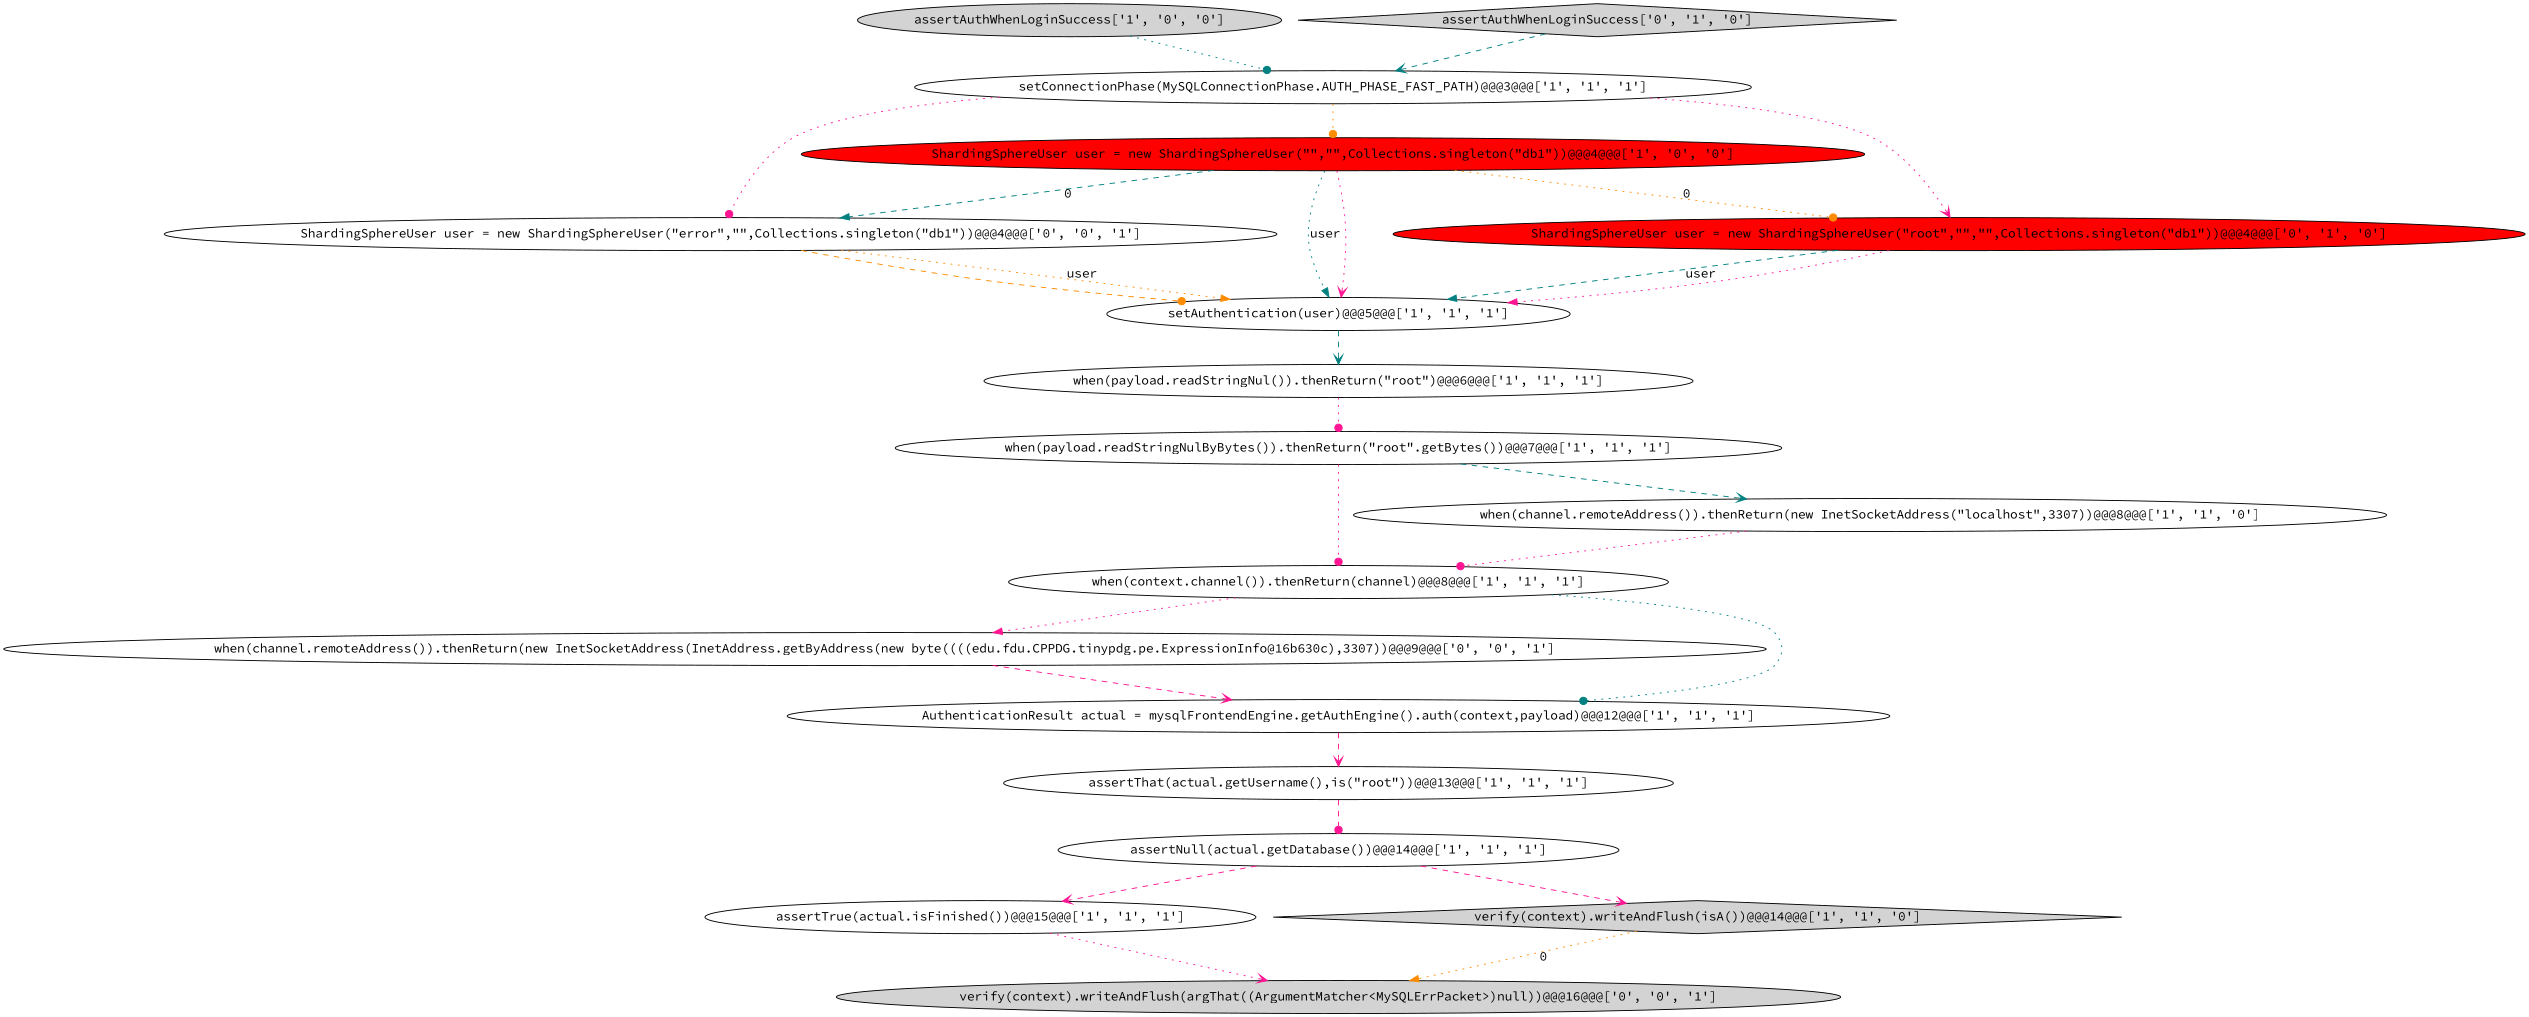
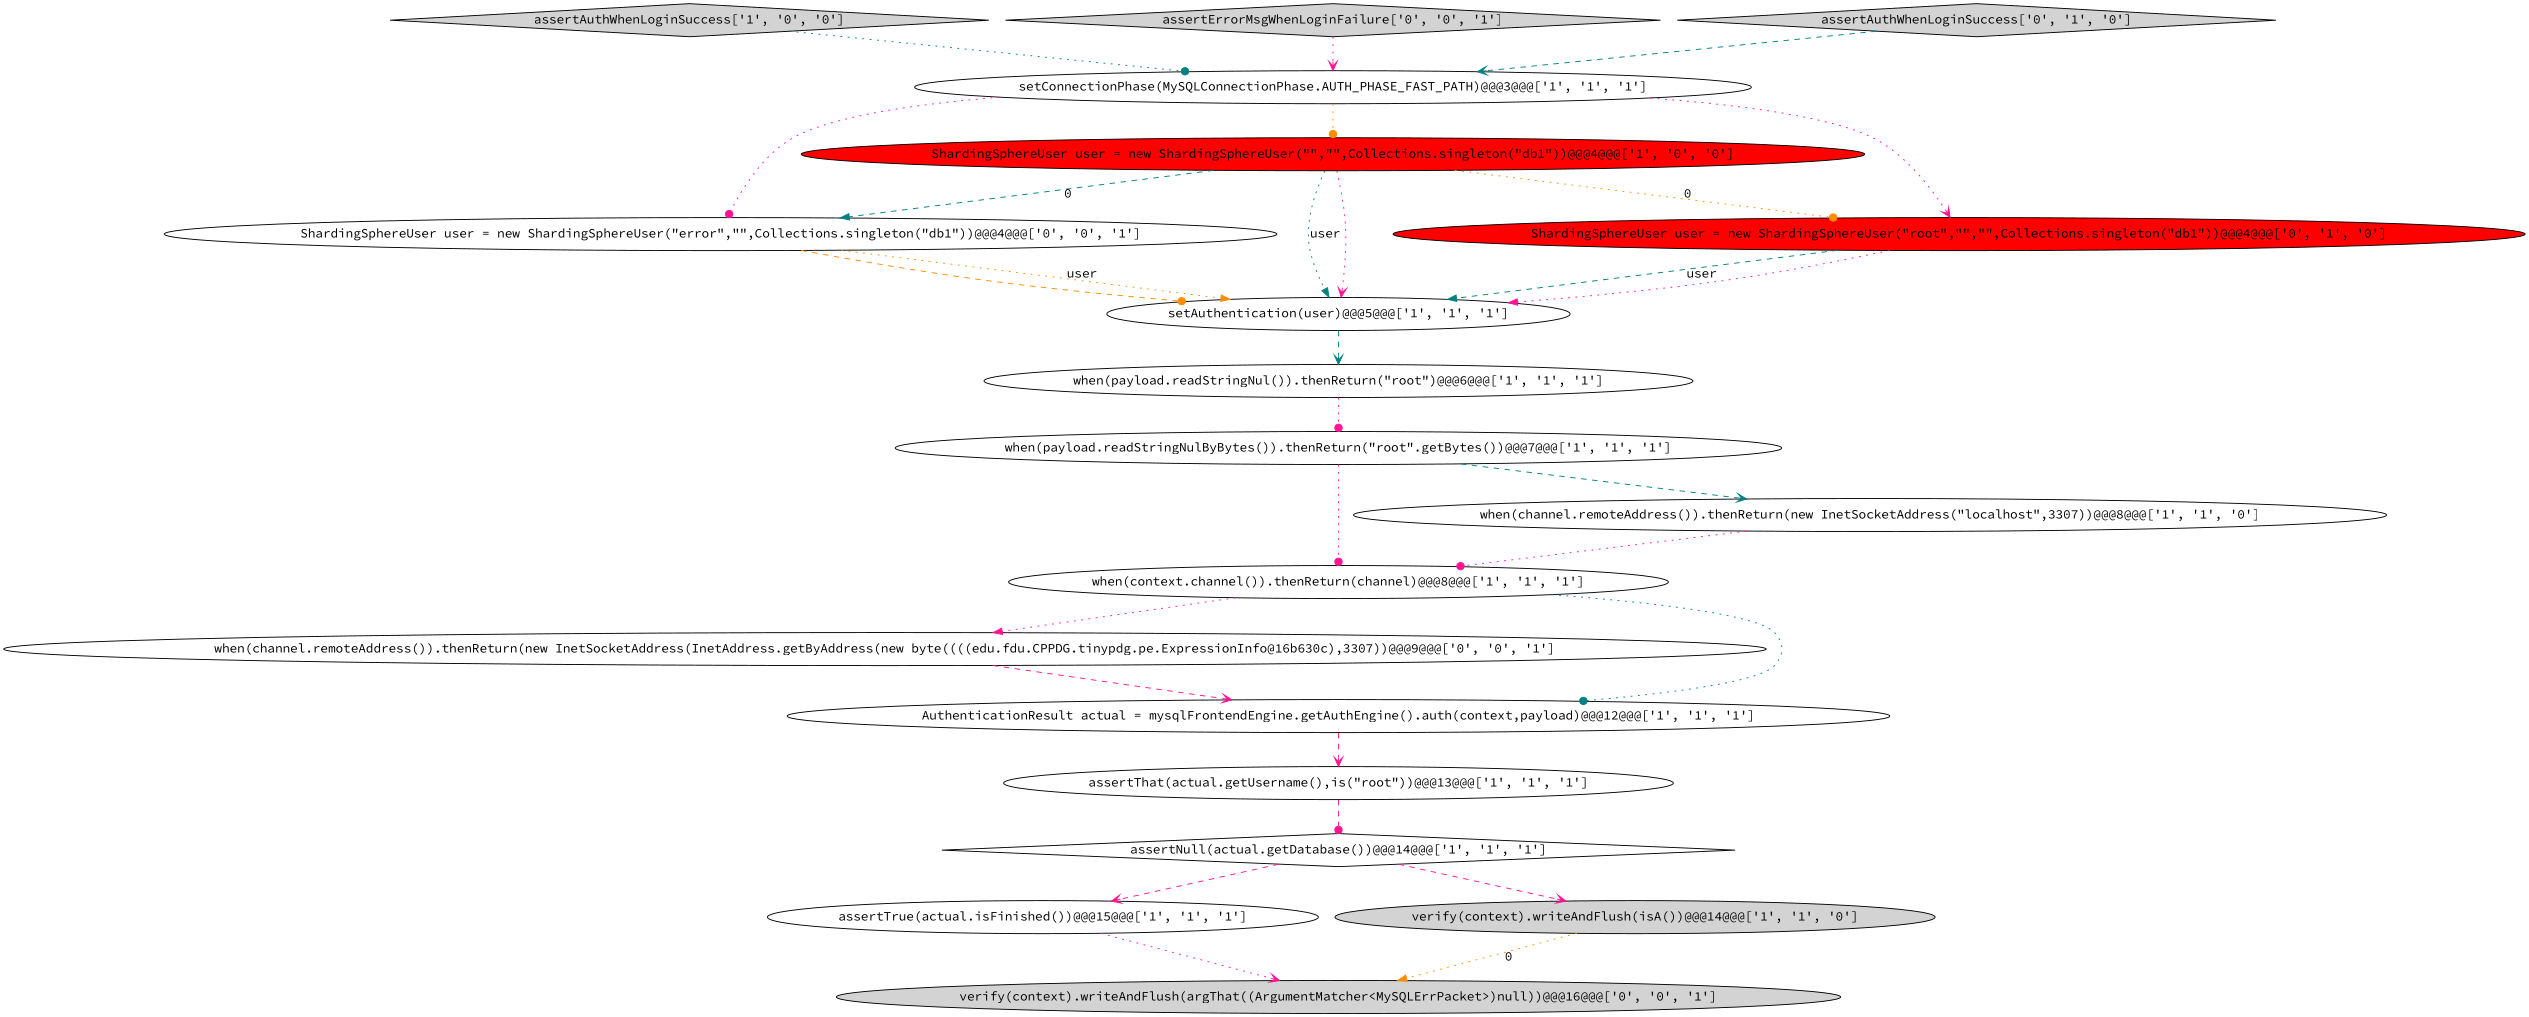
node "assertAuthWhenLoginSuccess['1', '0', '0']": shape ellipse -> diamond
node "assertErrorMsgWhenLoginFailure['0', '0', '1']": added
node "assertNull(actual.getDatabase())@@@14@@@['1', '1', '1']": shape ellipse -> diamond
node "verify(context).writeAndFlush(isA())@@@14@@@['1', '1', '0']": shape diamond -> ellipse
